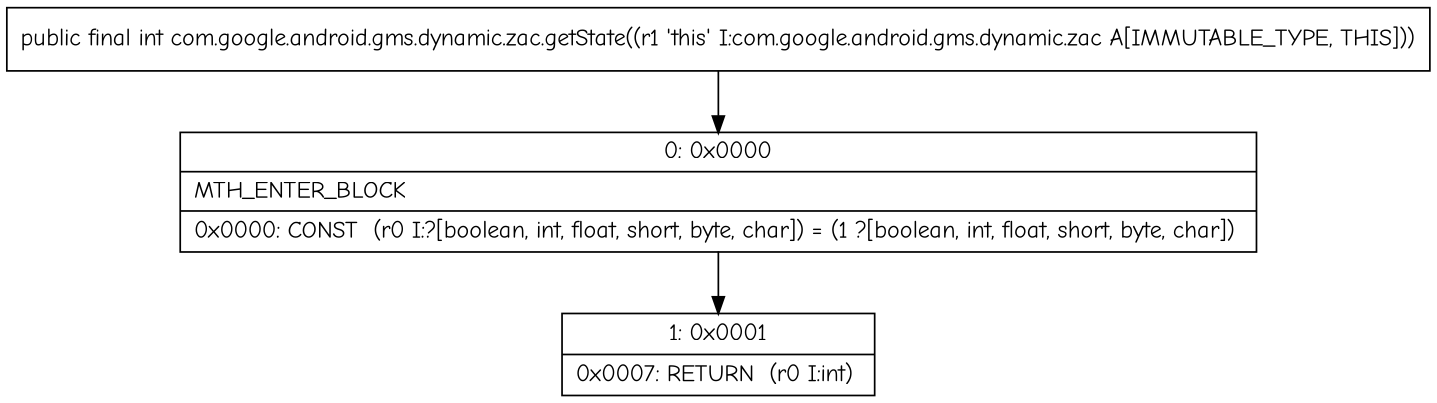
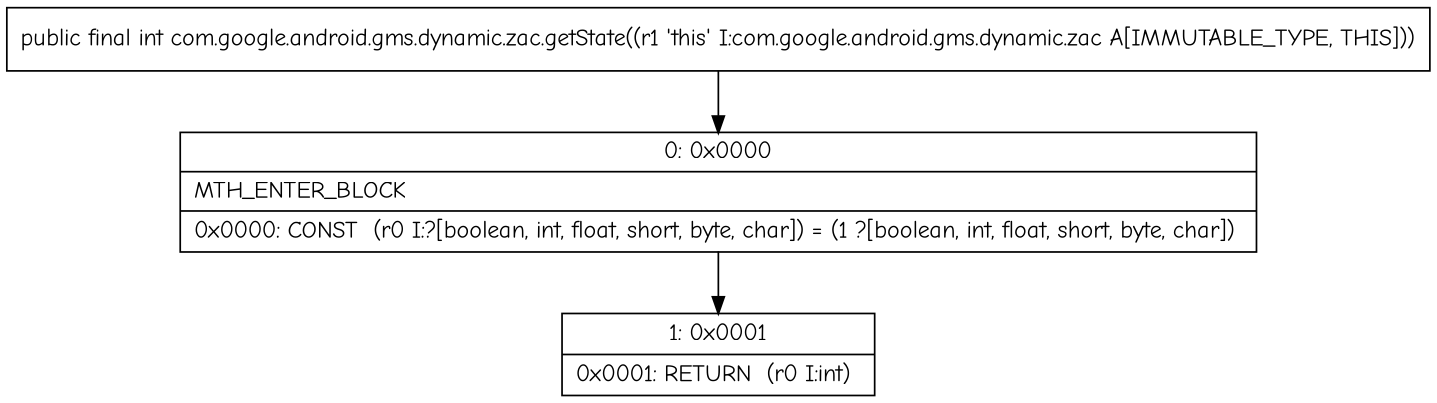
node "1: 0x0001": text "0x0007: RETURN  (r0 I:int)" -> "0x0001: RETURN  (r0 I:int)"
